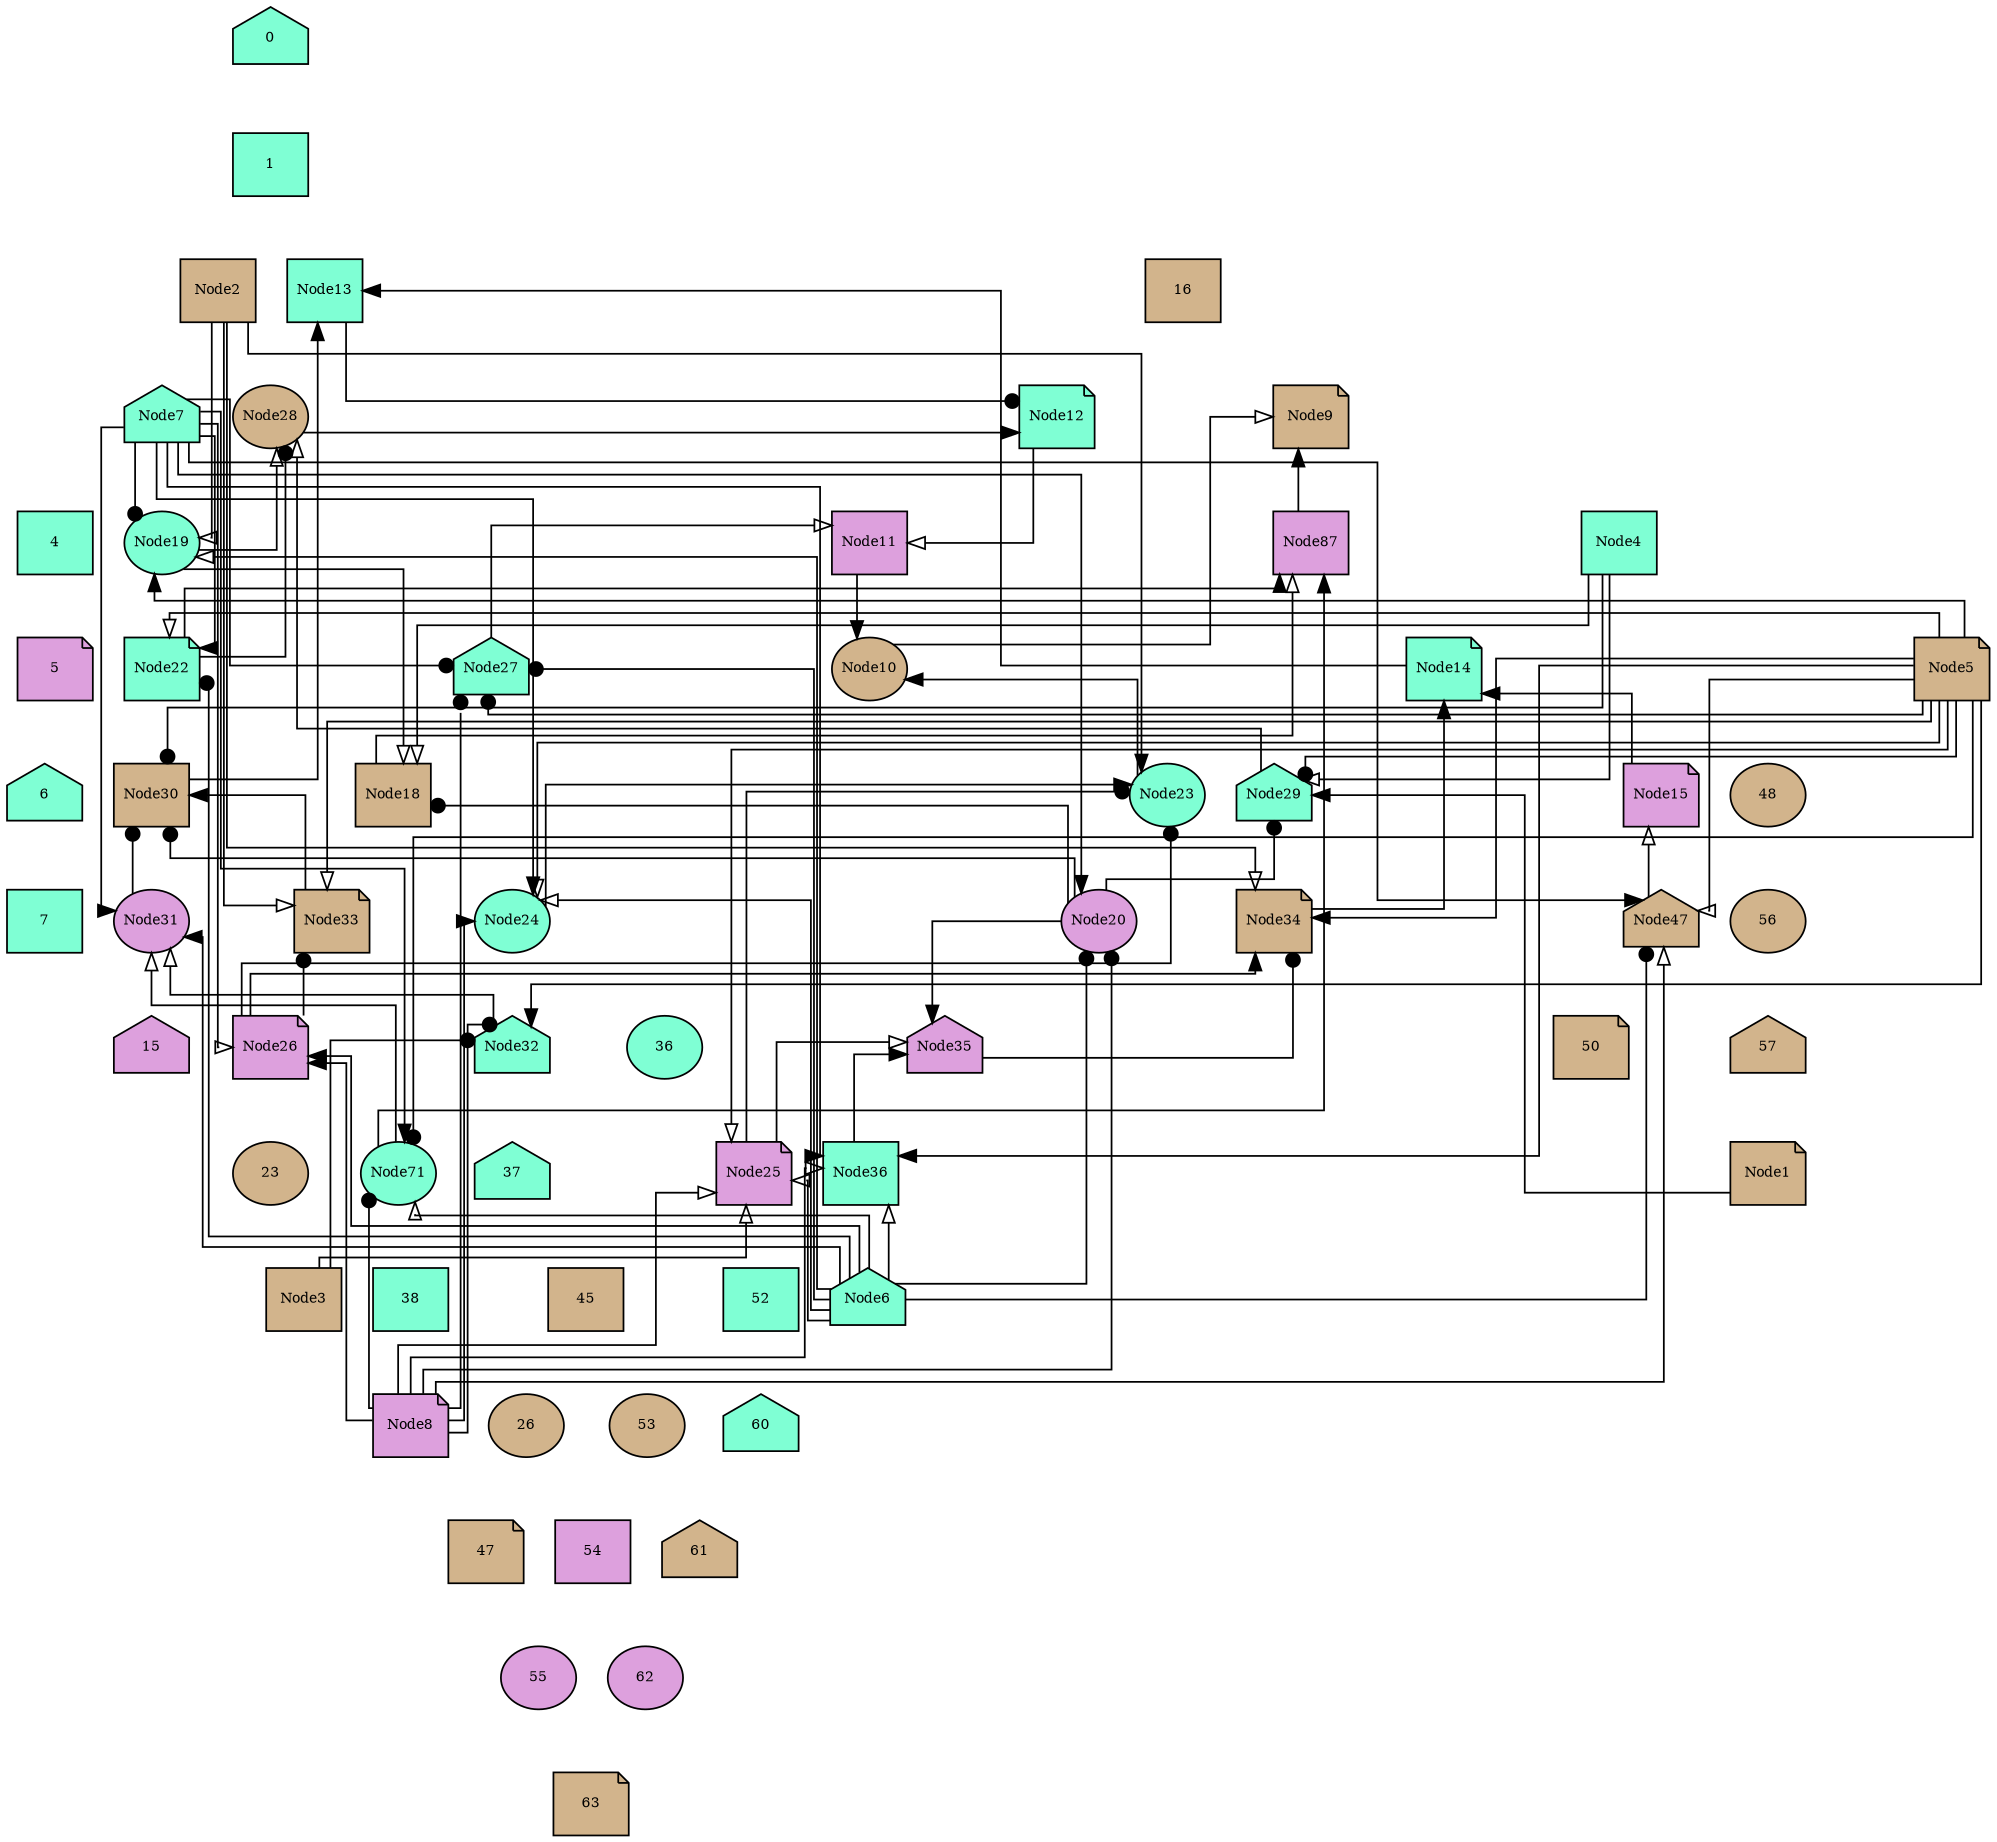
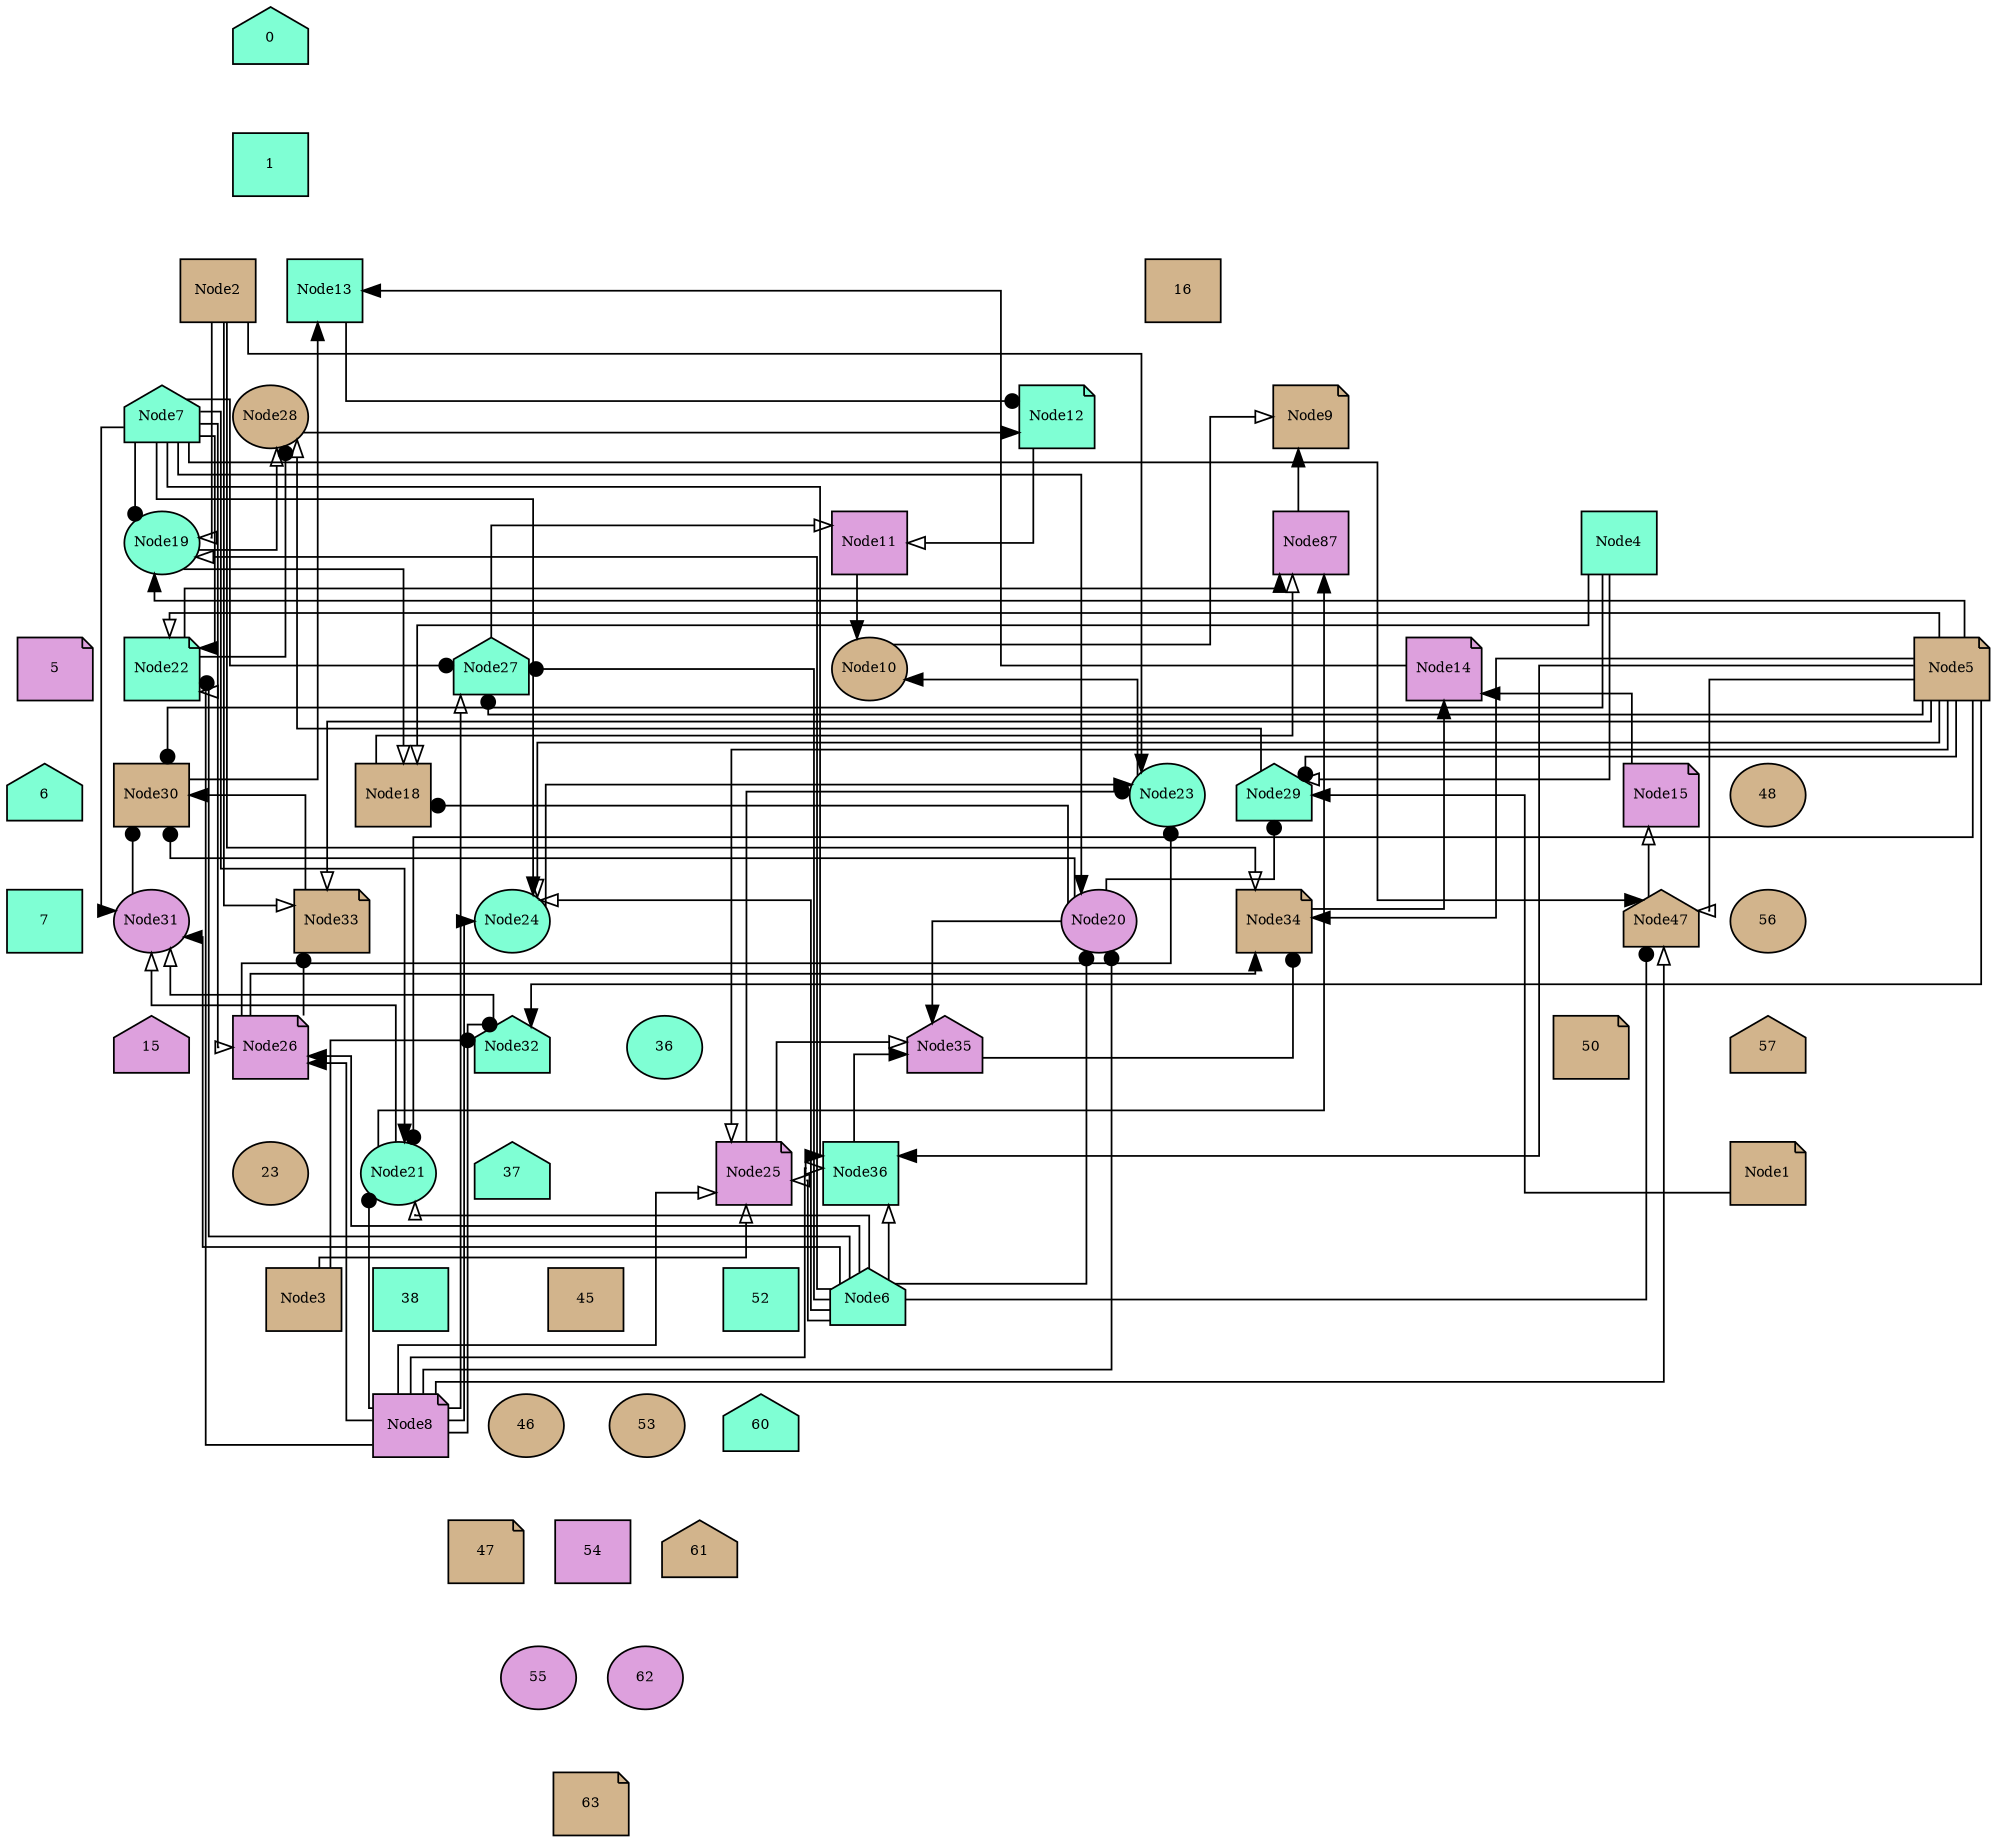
node "4": removed
node "Node14": fillcolor aquamarine -> plum
edge "Node8" -> "Node27": arrowhead dot -> onormal
node "Node71": label "Node71" -> "Node21"
edge "Node8" -> "Node22": added
node "26": label "26" -> "46"
